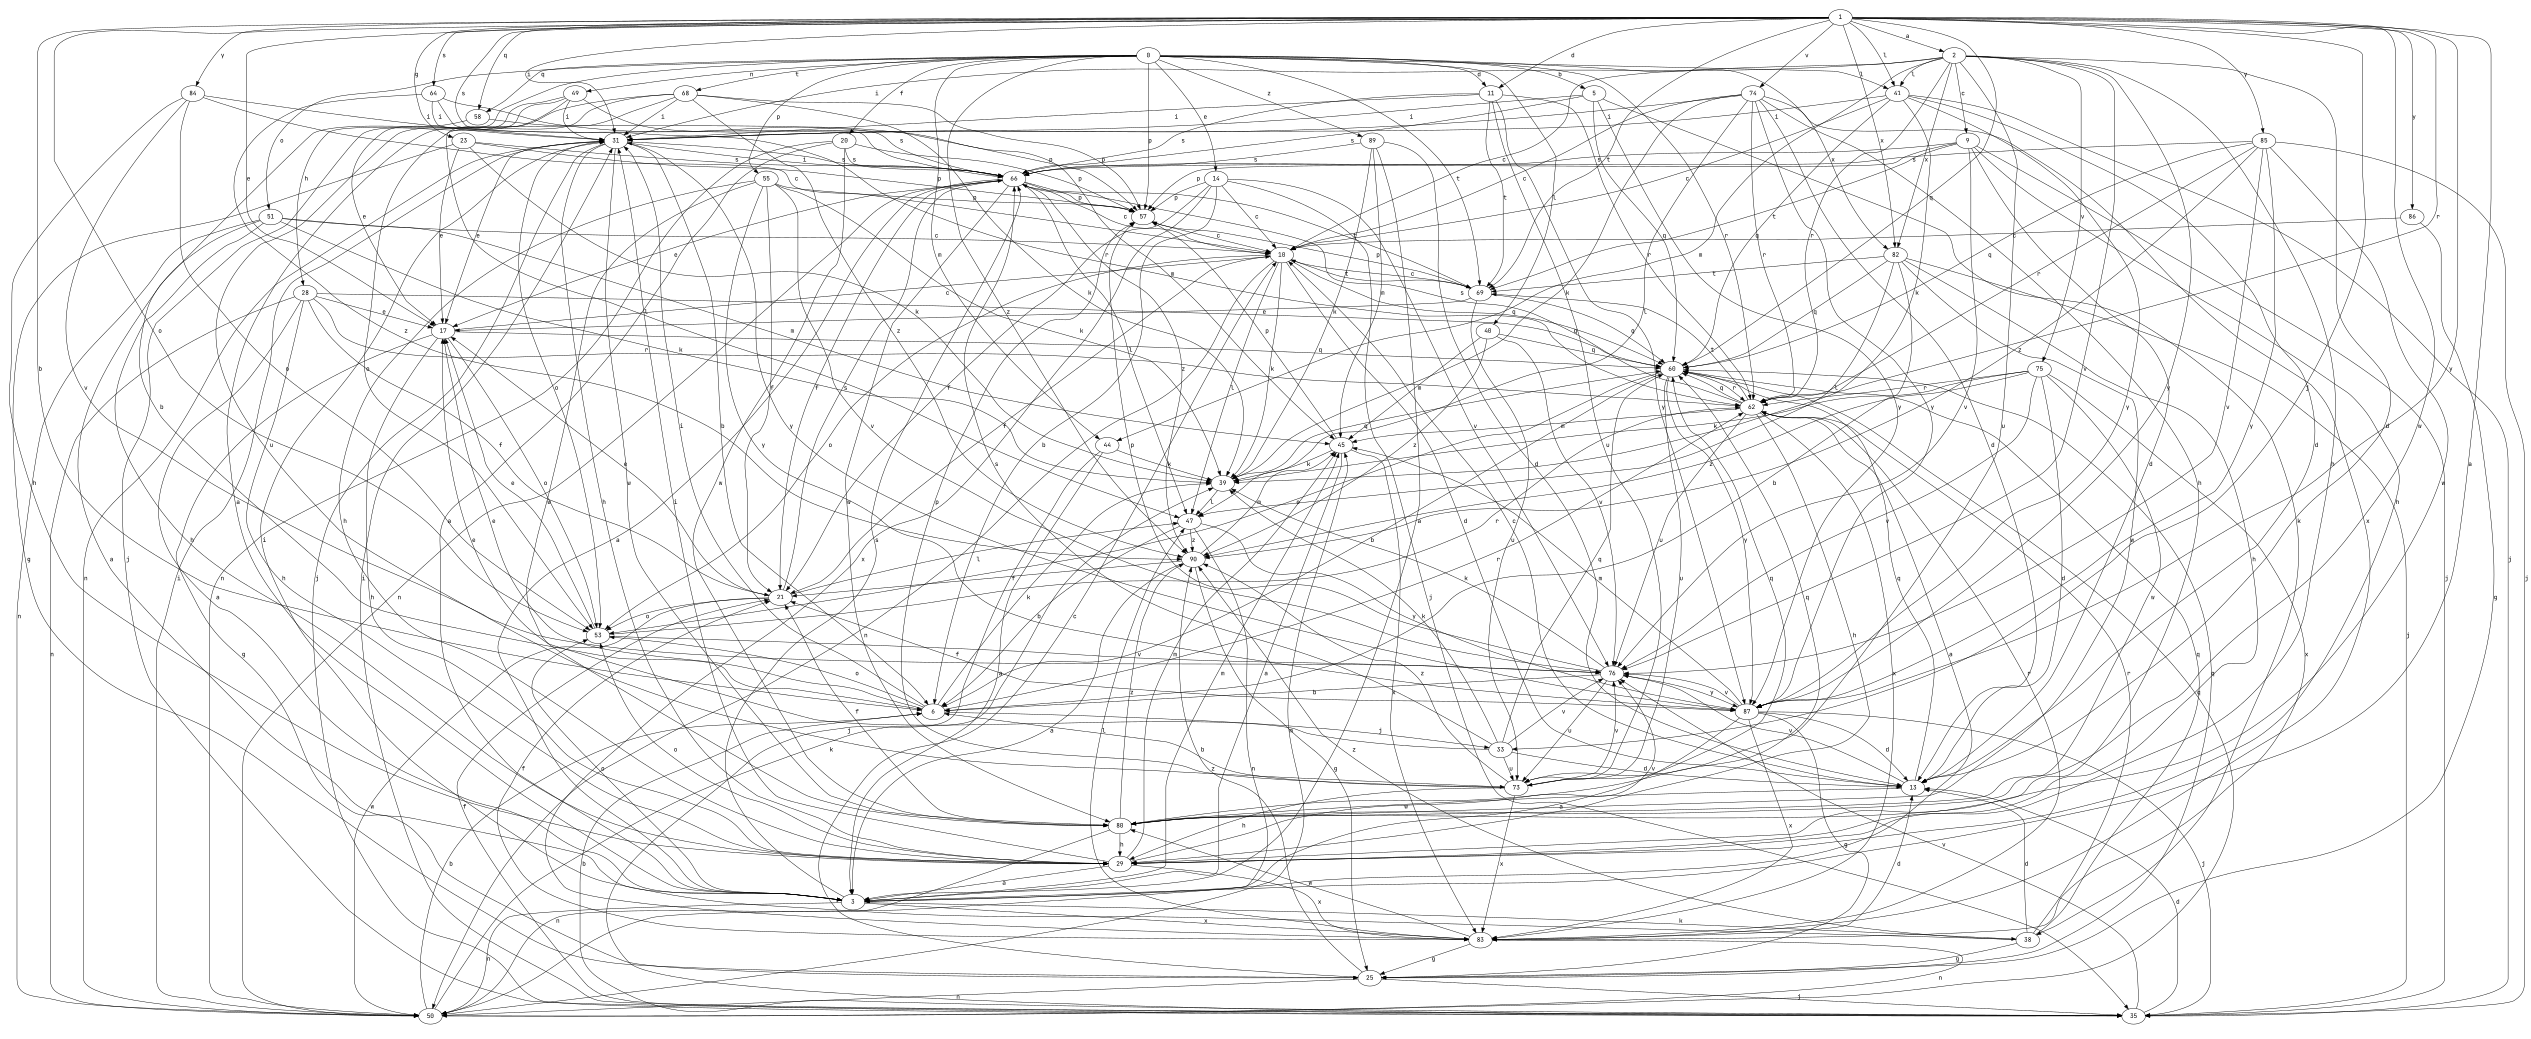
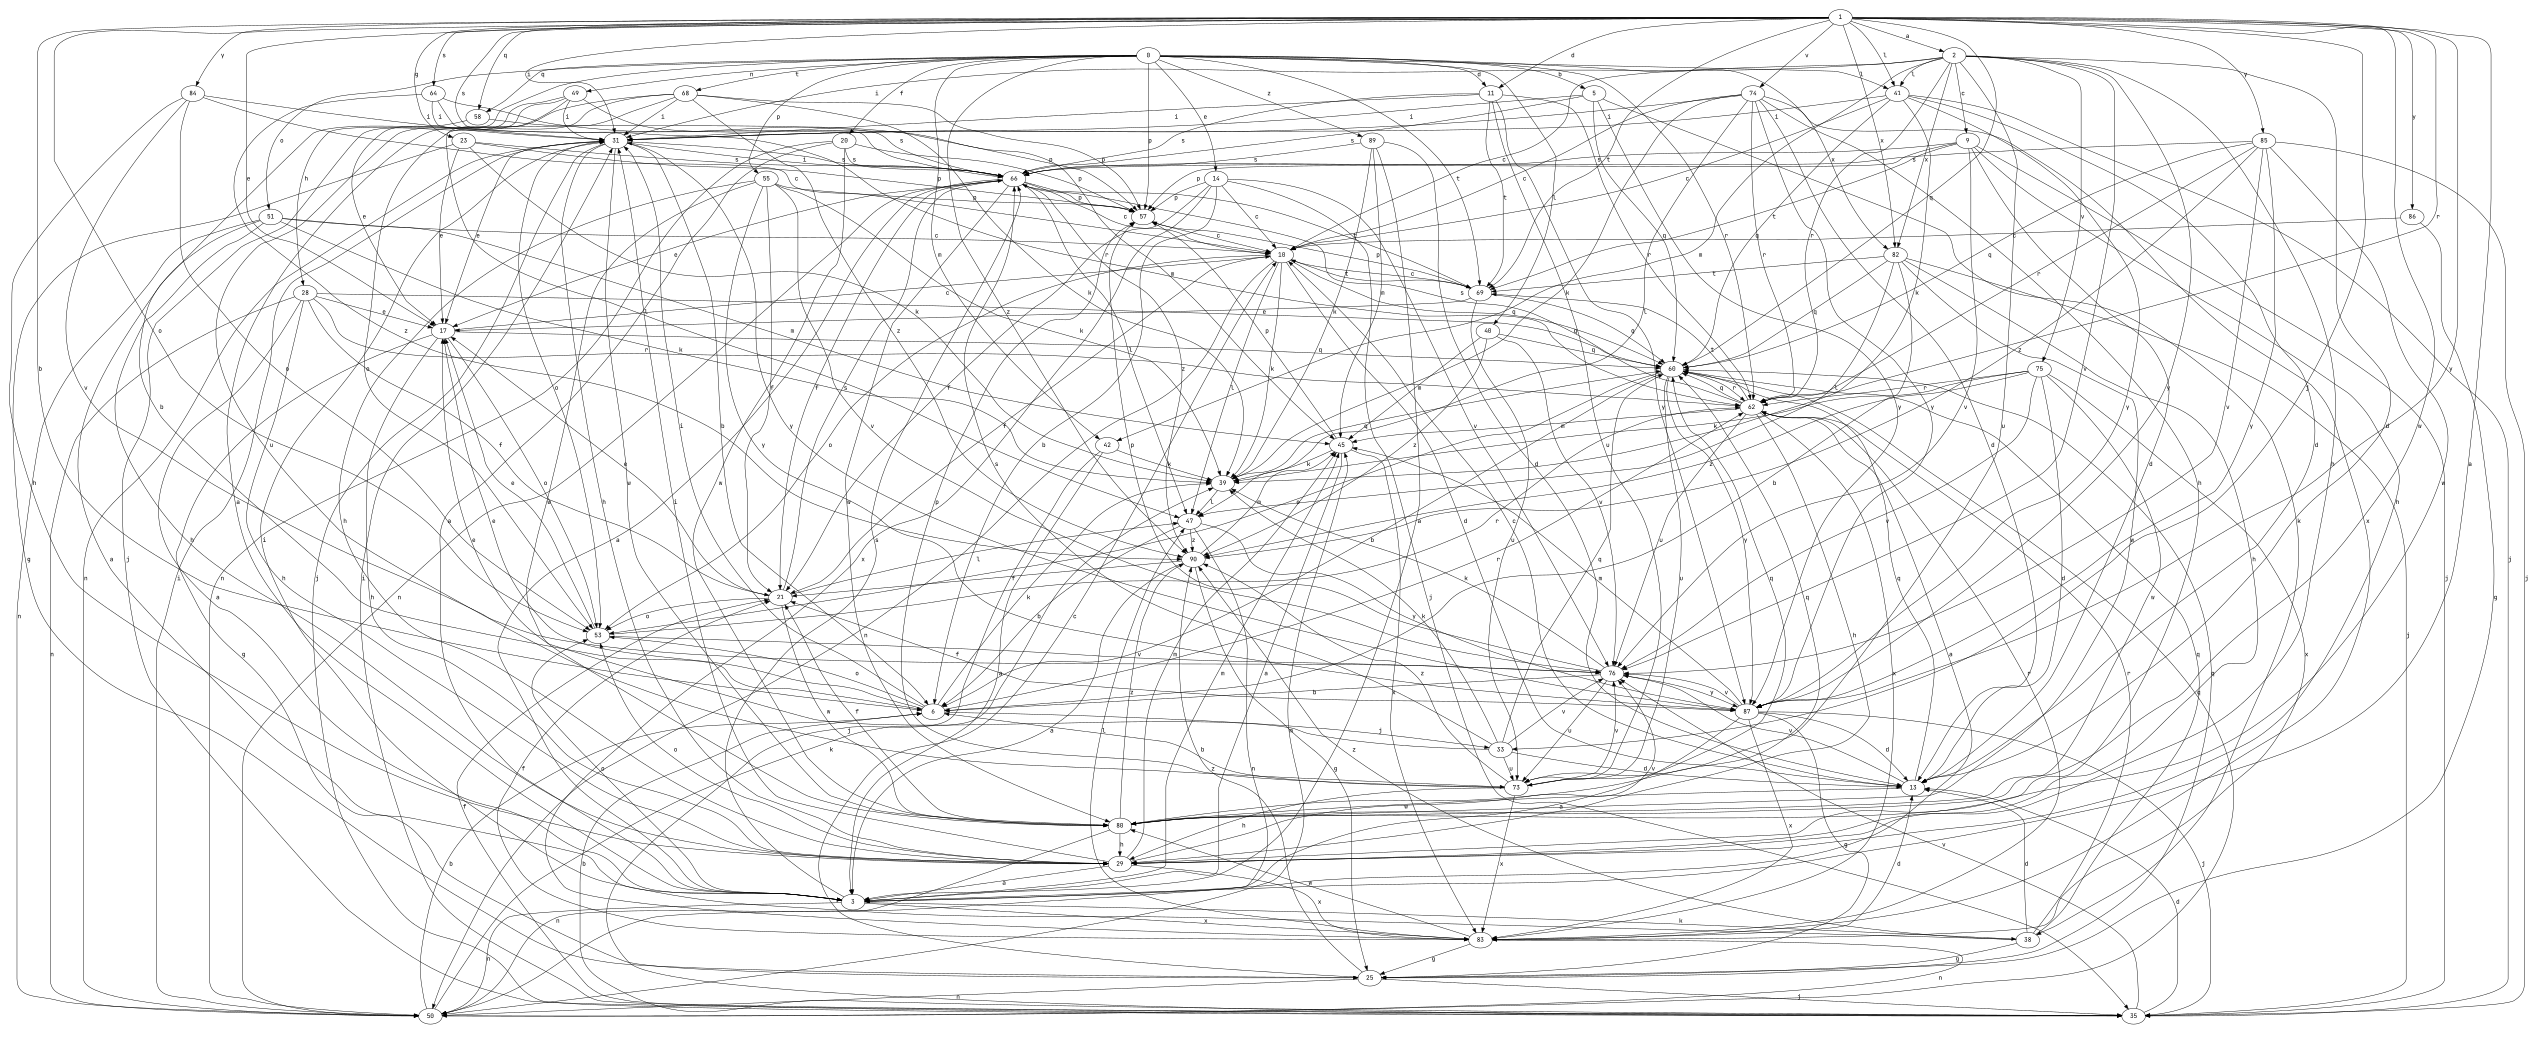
node "44": label "44" -> "42"
edge "21" -> "50": now "21" -> "80"
